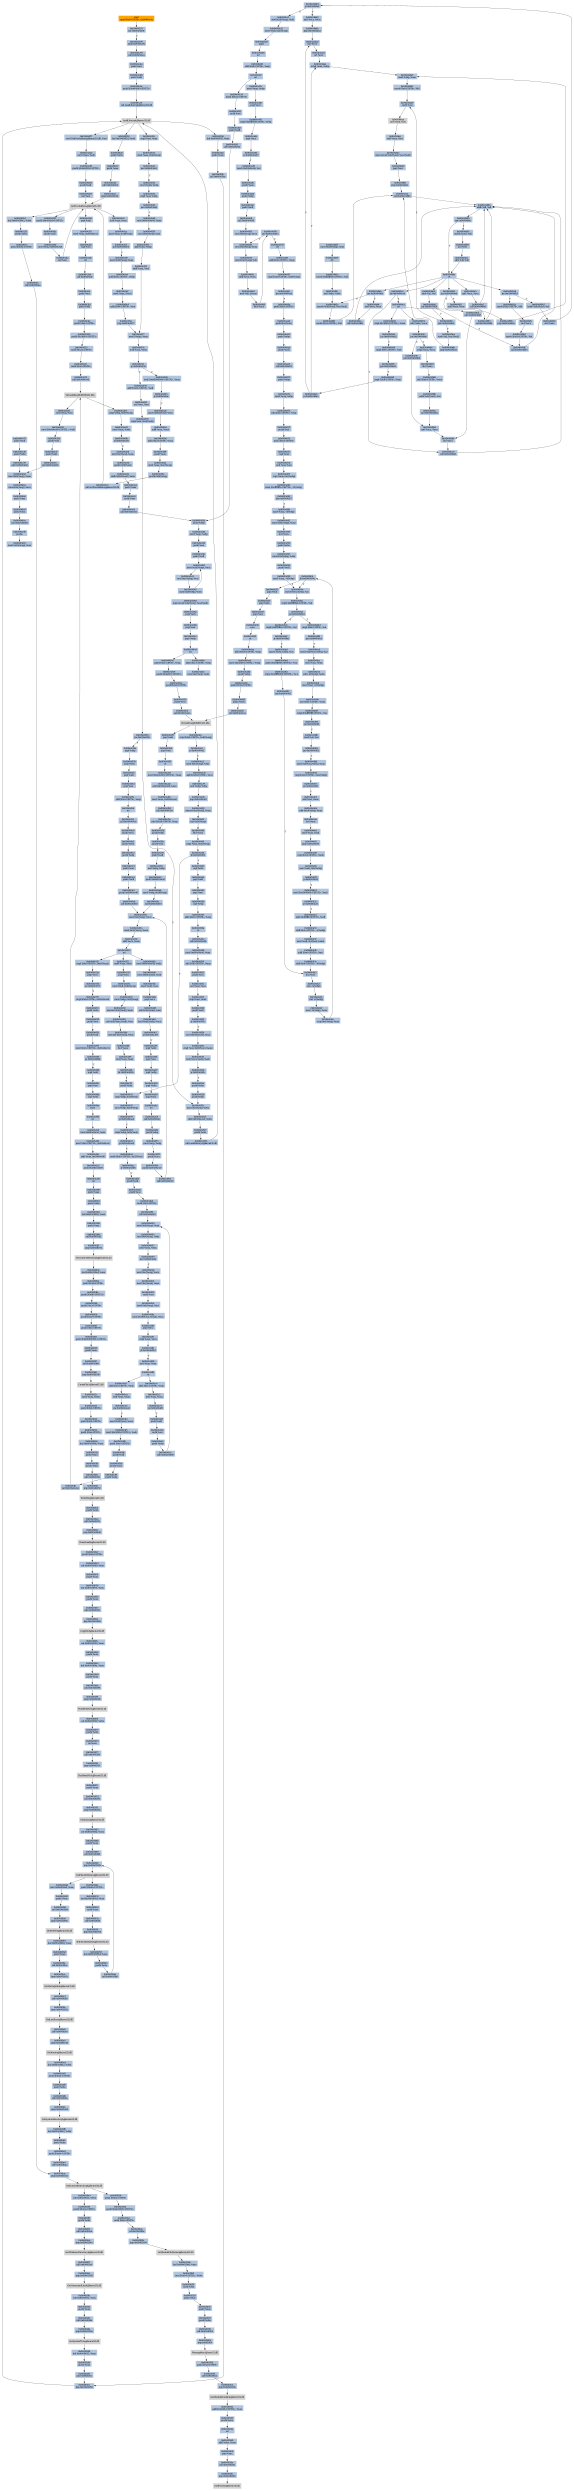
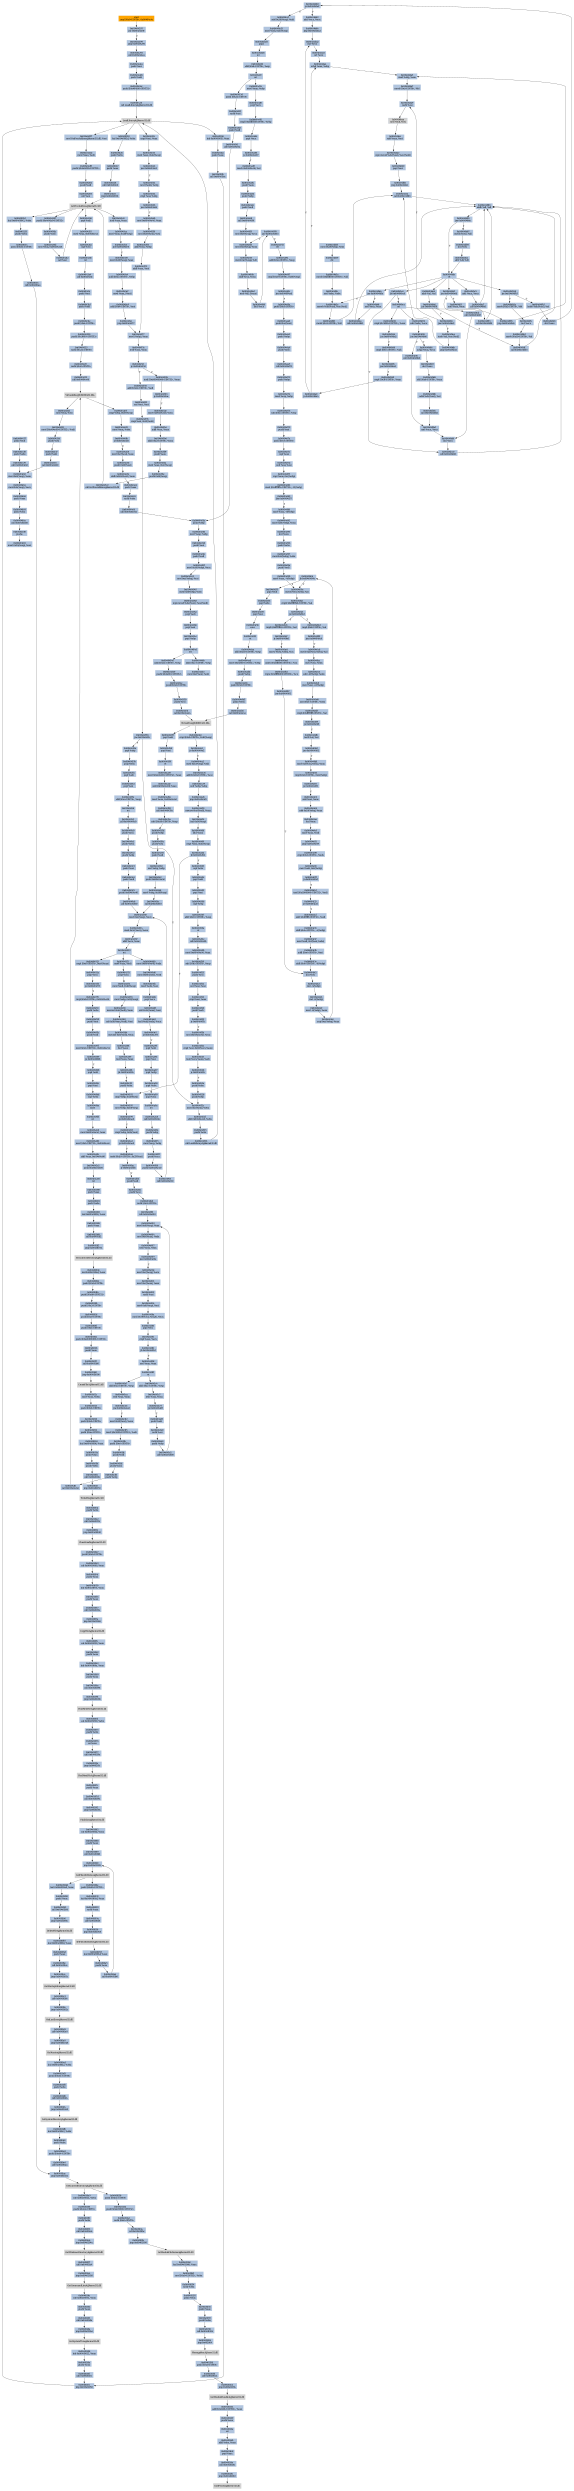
edge "0x00404045 movl 0x8(%ebp), %edi" -> "0x0040403f movl 0x10(%ebp), %ecx": now "0x00404045 movl 0x8(%ebp), %edi" -> "0x00404048 repz movsb %ds:(%esi), %es:(%edi)"
